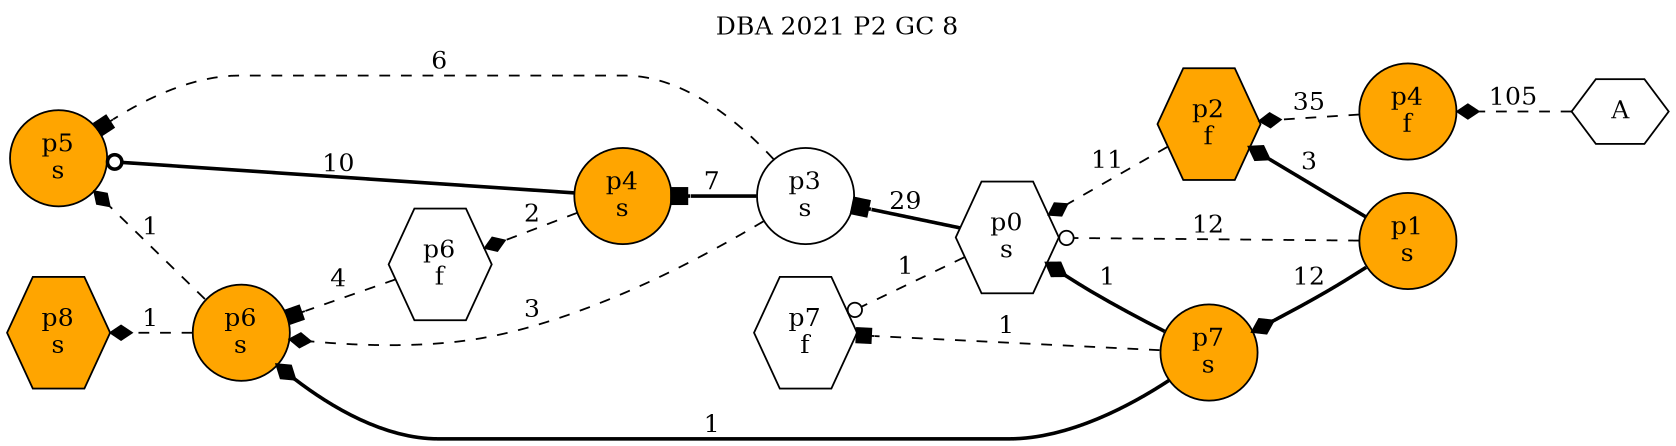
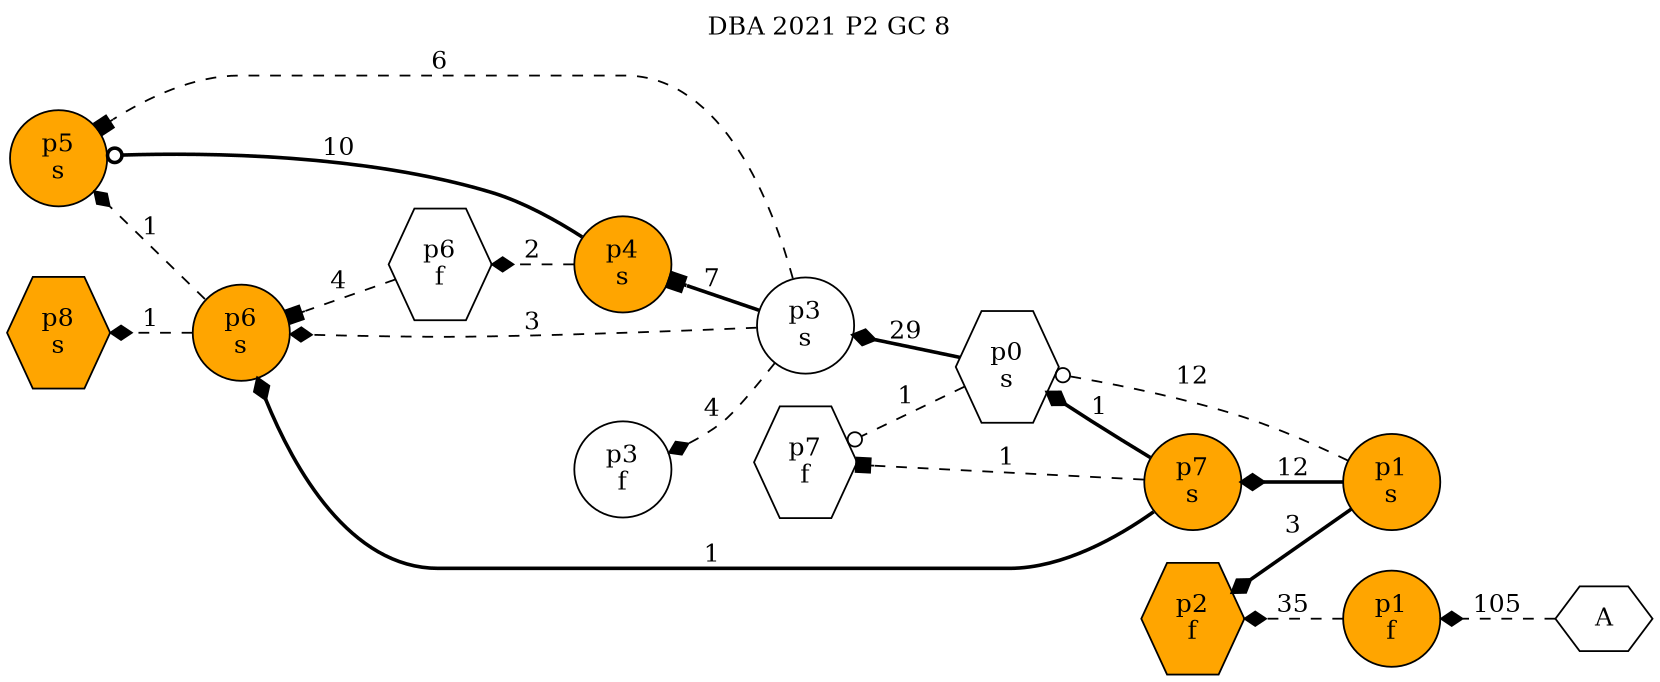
node "p4 f": label "p4 f" -> "p1 f"
edge "p2 f" -> "p0 s": removed, label "11"
edge "p0 s" -> "p3 s": arrowhead box -> diamond
node "p3 f": added
